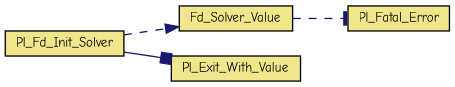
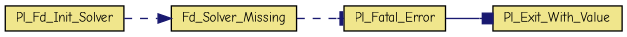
node "Fd_Solver_Value": label "Fd_Solver_Value" -> "Fd_Solver_Missing"
edge "Pl_Fd_Init_Solver" -> "Pl_Exit_With_Value": now "Pl_Fatal_Error" -> "Pl_Exit_With_Value"
